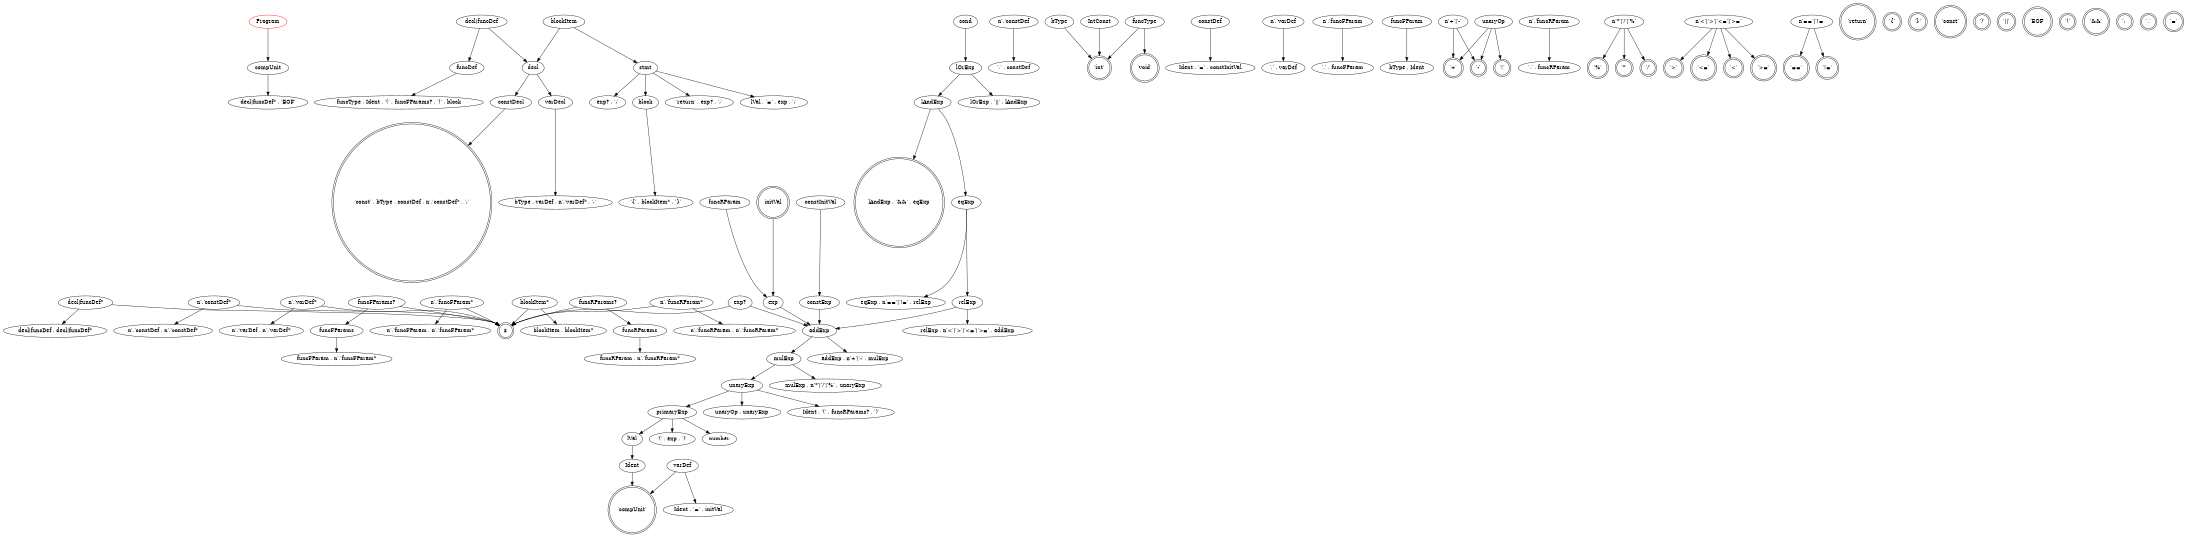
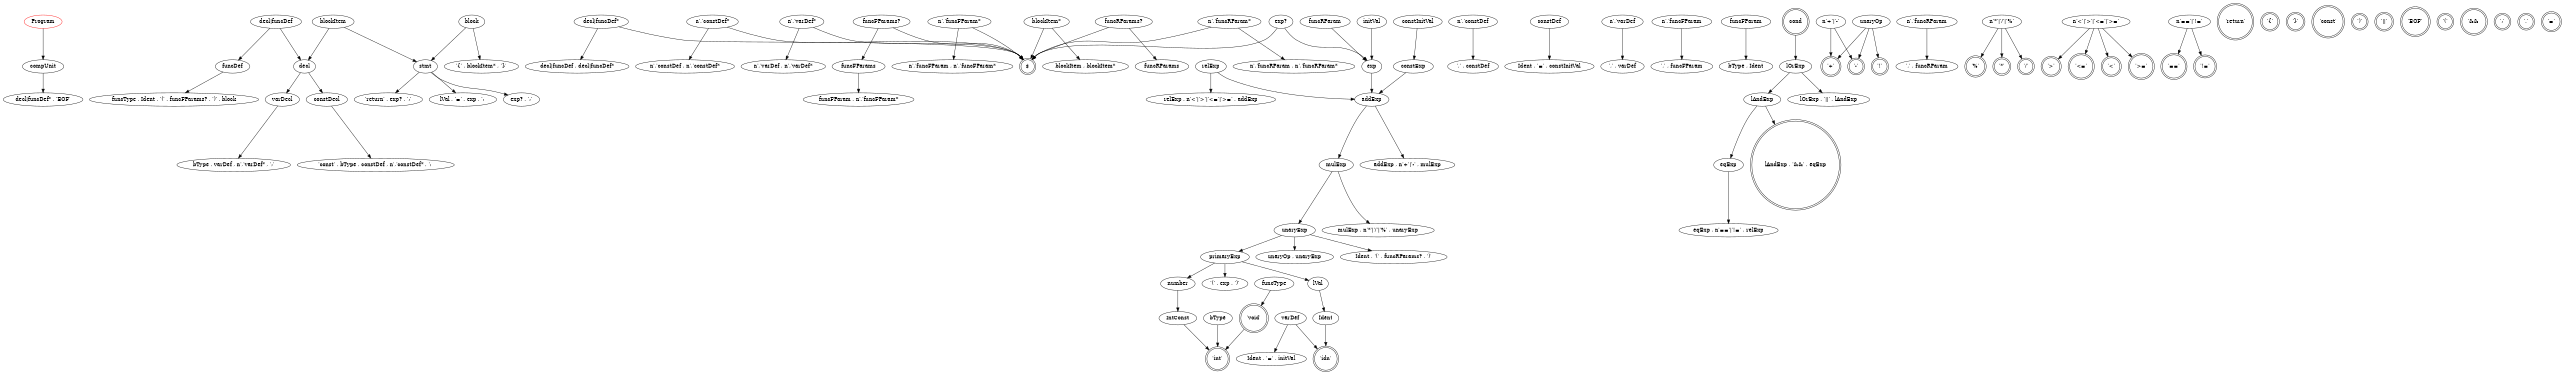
node "cond": shape ellipse -> doublecircle
edge "funcType" -> "'int'": now "'void'" -> "'int'"
edge "stmt" -> "block": reversed
node "'const' , bType , constDef , n','constDef* , ';'": shape doublecircle -> ellipse
node "initVal": shape doublecircle -> ellipse
edge "eqExp" -> "relExp": removed
edge "number" -> "IntConst": added
edge "exp?" -> "addExp": now "exp?" -> "exp"
node "funcRParam , n','funcRParam*": removed
node "'compUnit'": label "'compUnit'" -> "'idn'"
